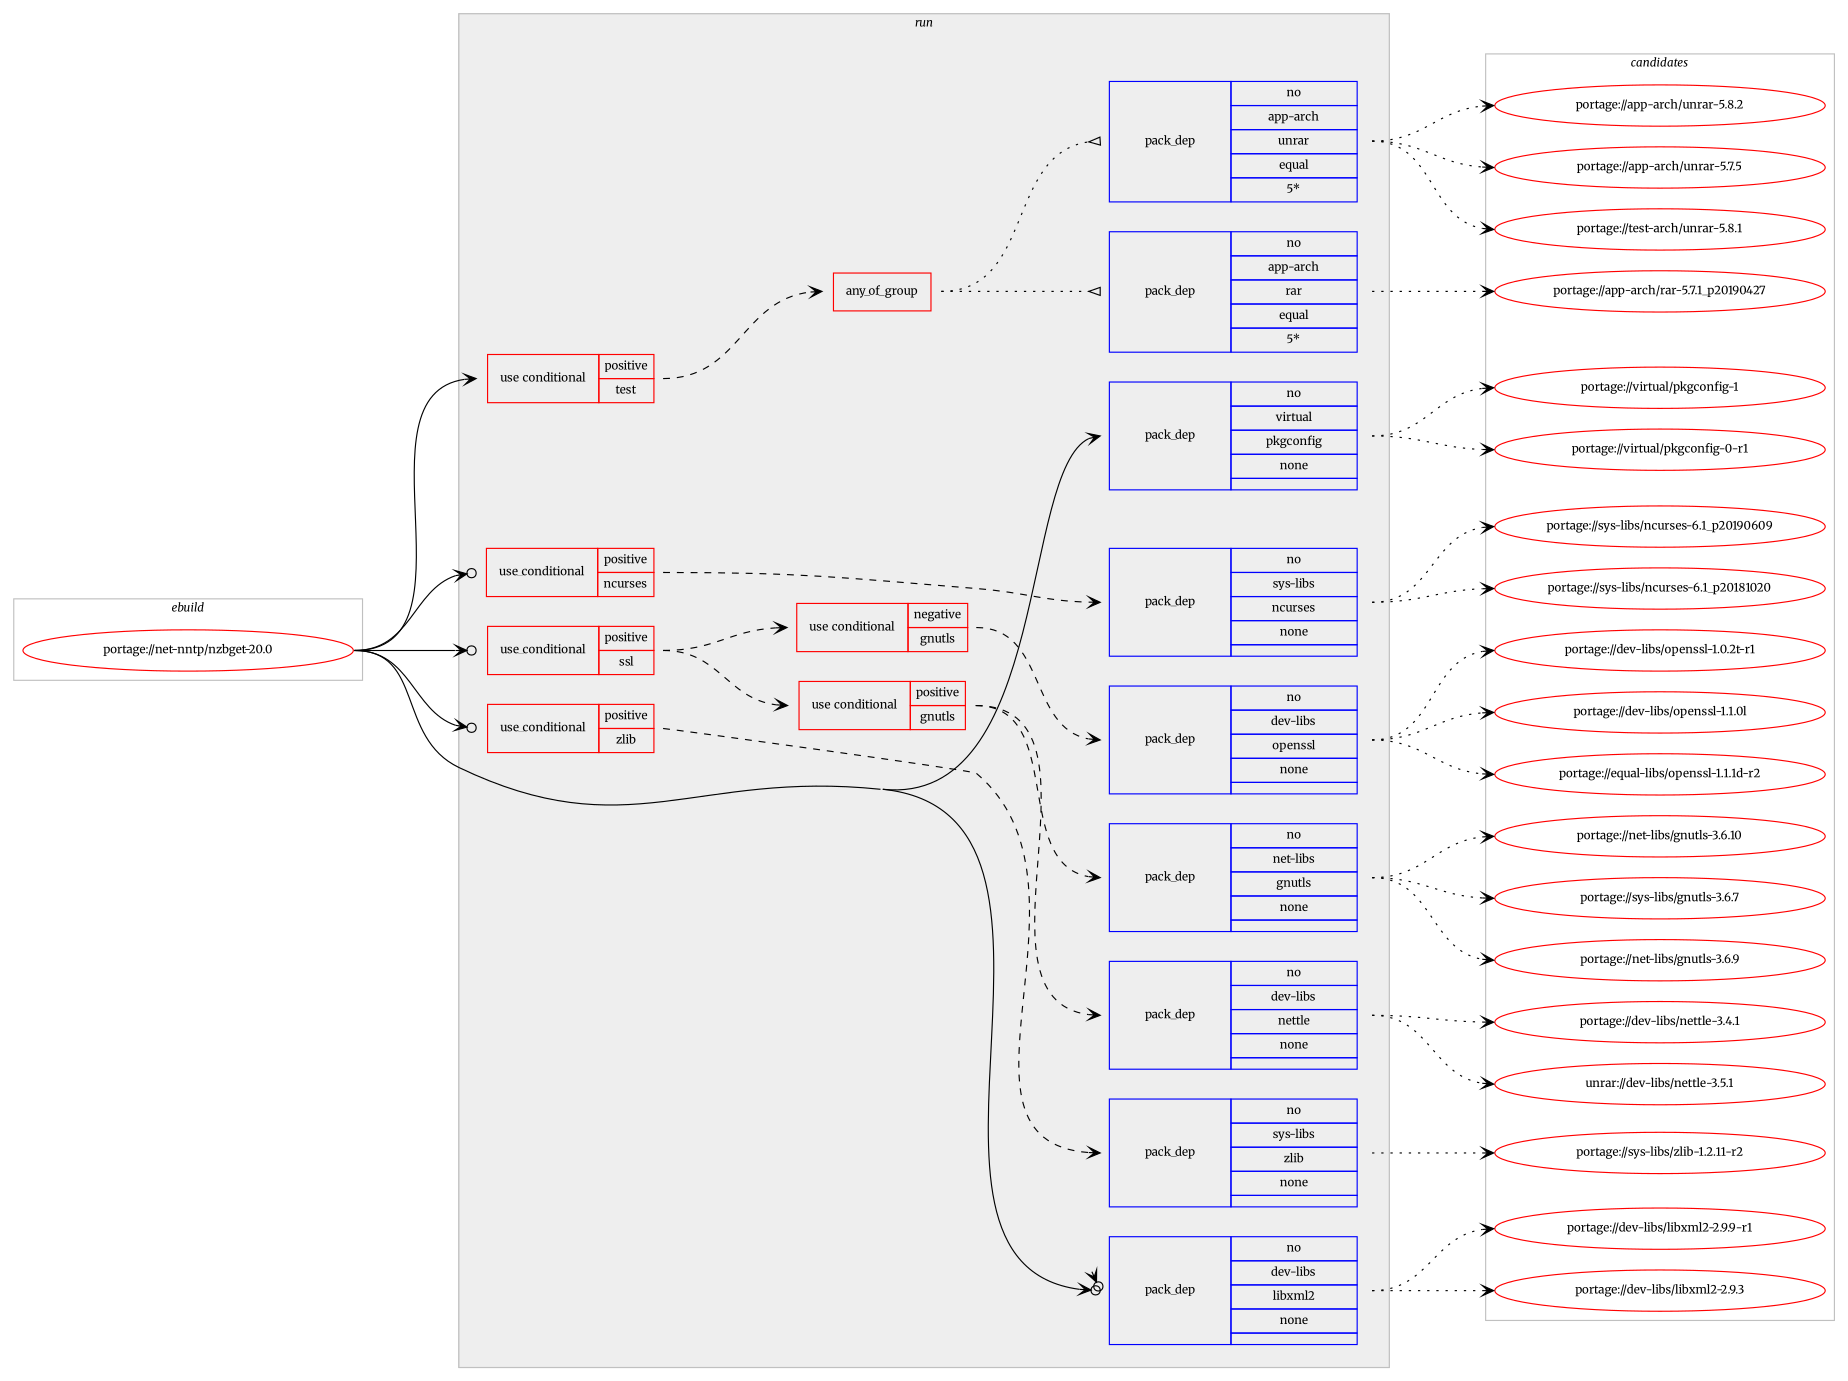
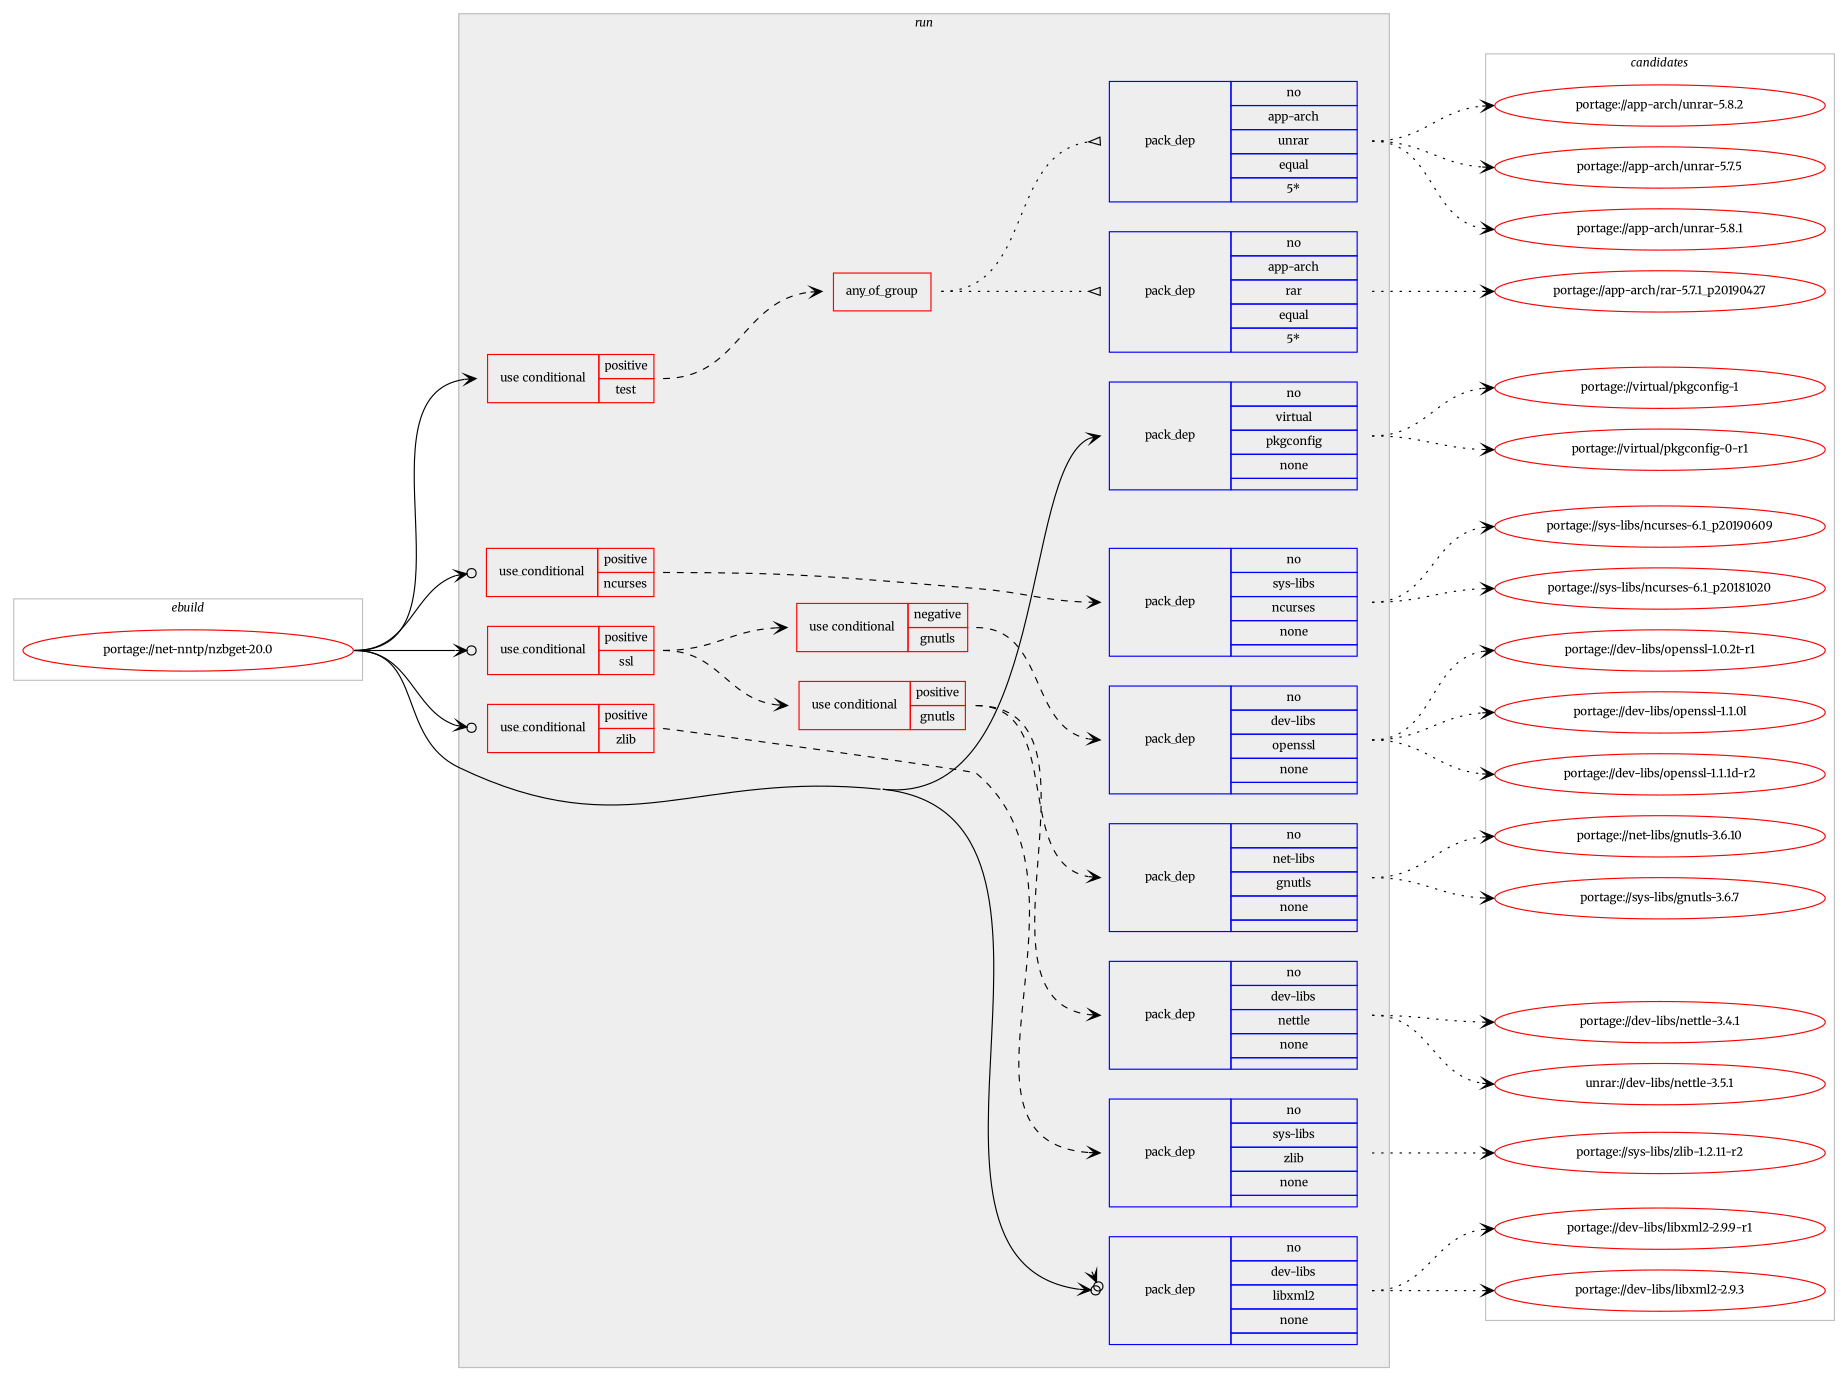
node "portage://test-arch/unrar-5.8.1": label "portage://test-arch/unrar-5.8.1" -> "portage://app-arch/unrar-5.8.1"
node "portage://equal-libs/openssl-1.1.1d-r2": label "portage://equal-libs/openssl-1.1.1d-r2" -> "portage://dev-libs/openssl-1.1.1d-r2"
node "portage://net-libs/gnutls-3.6.9": removed
